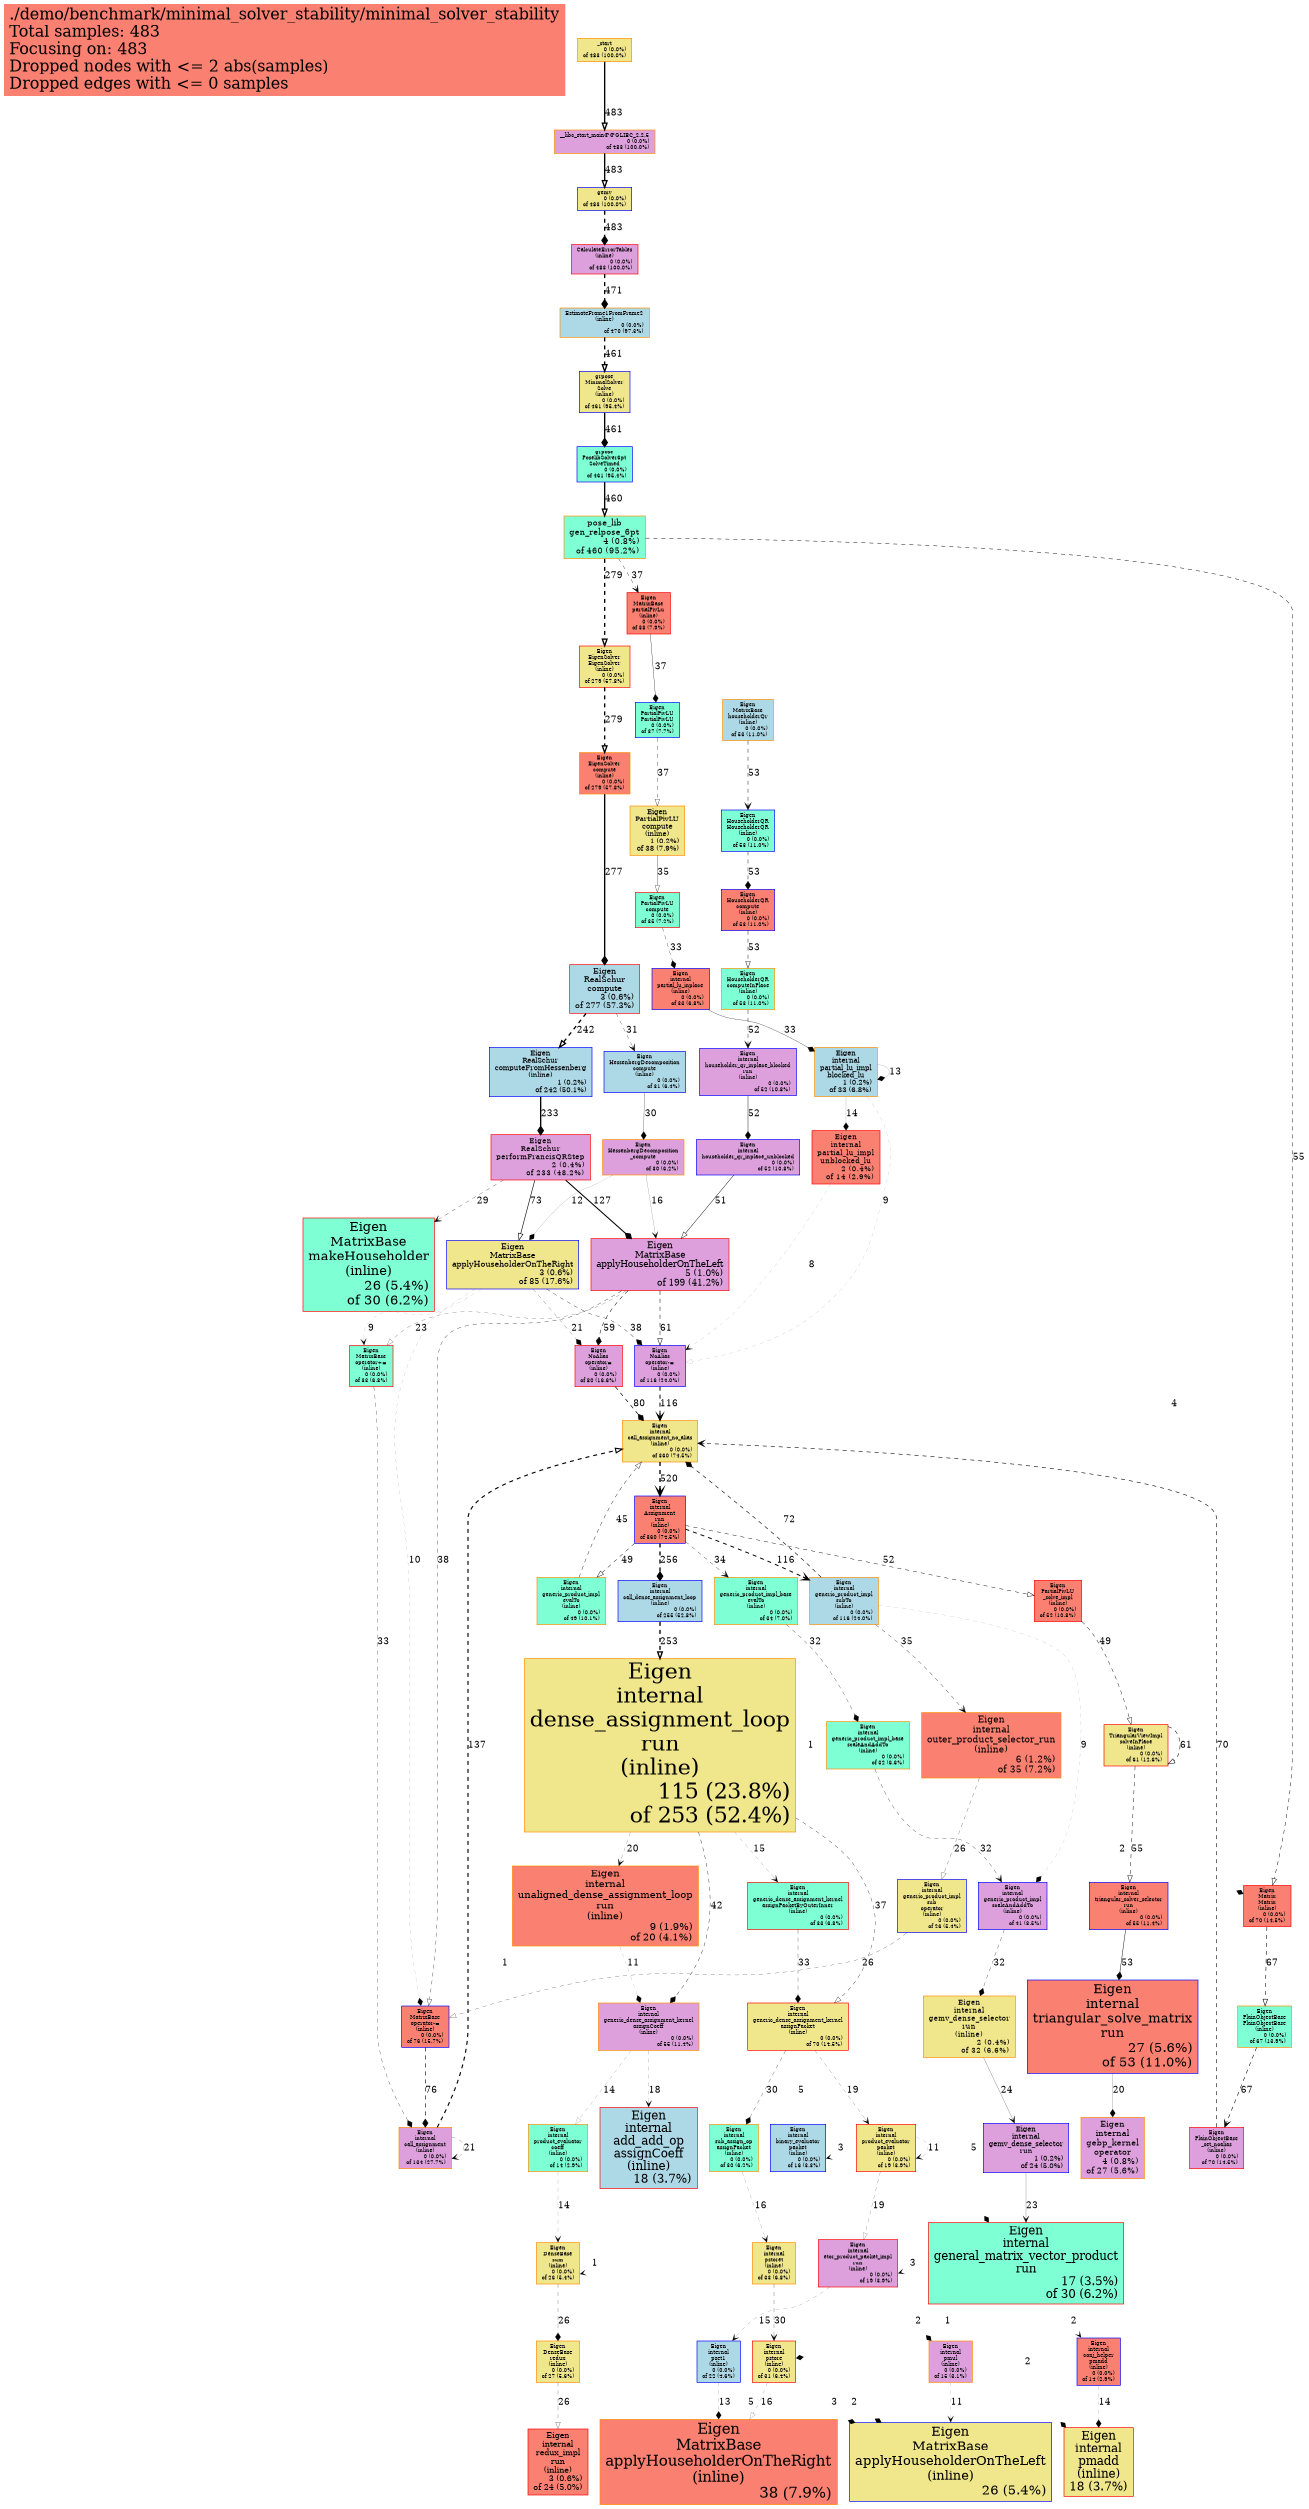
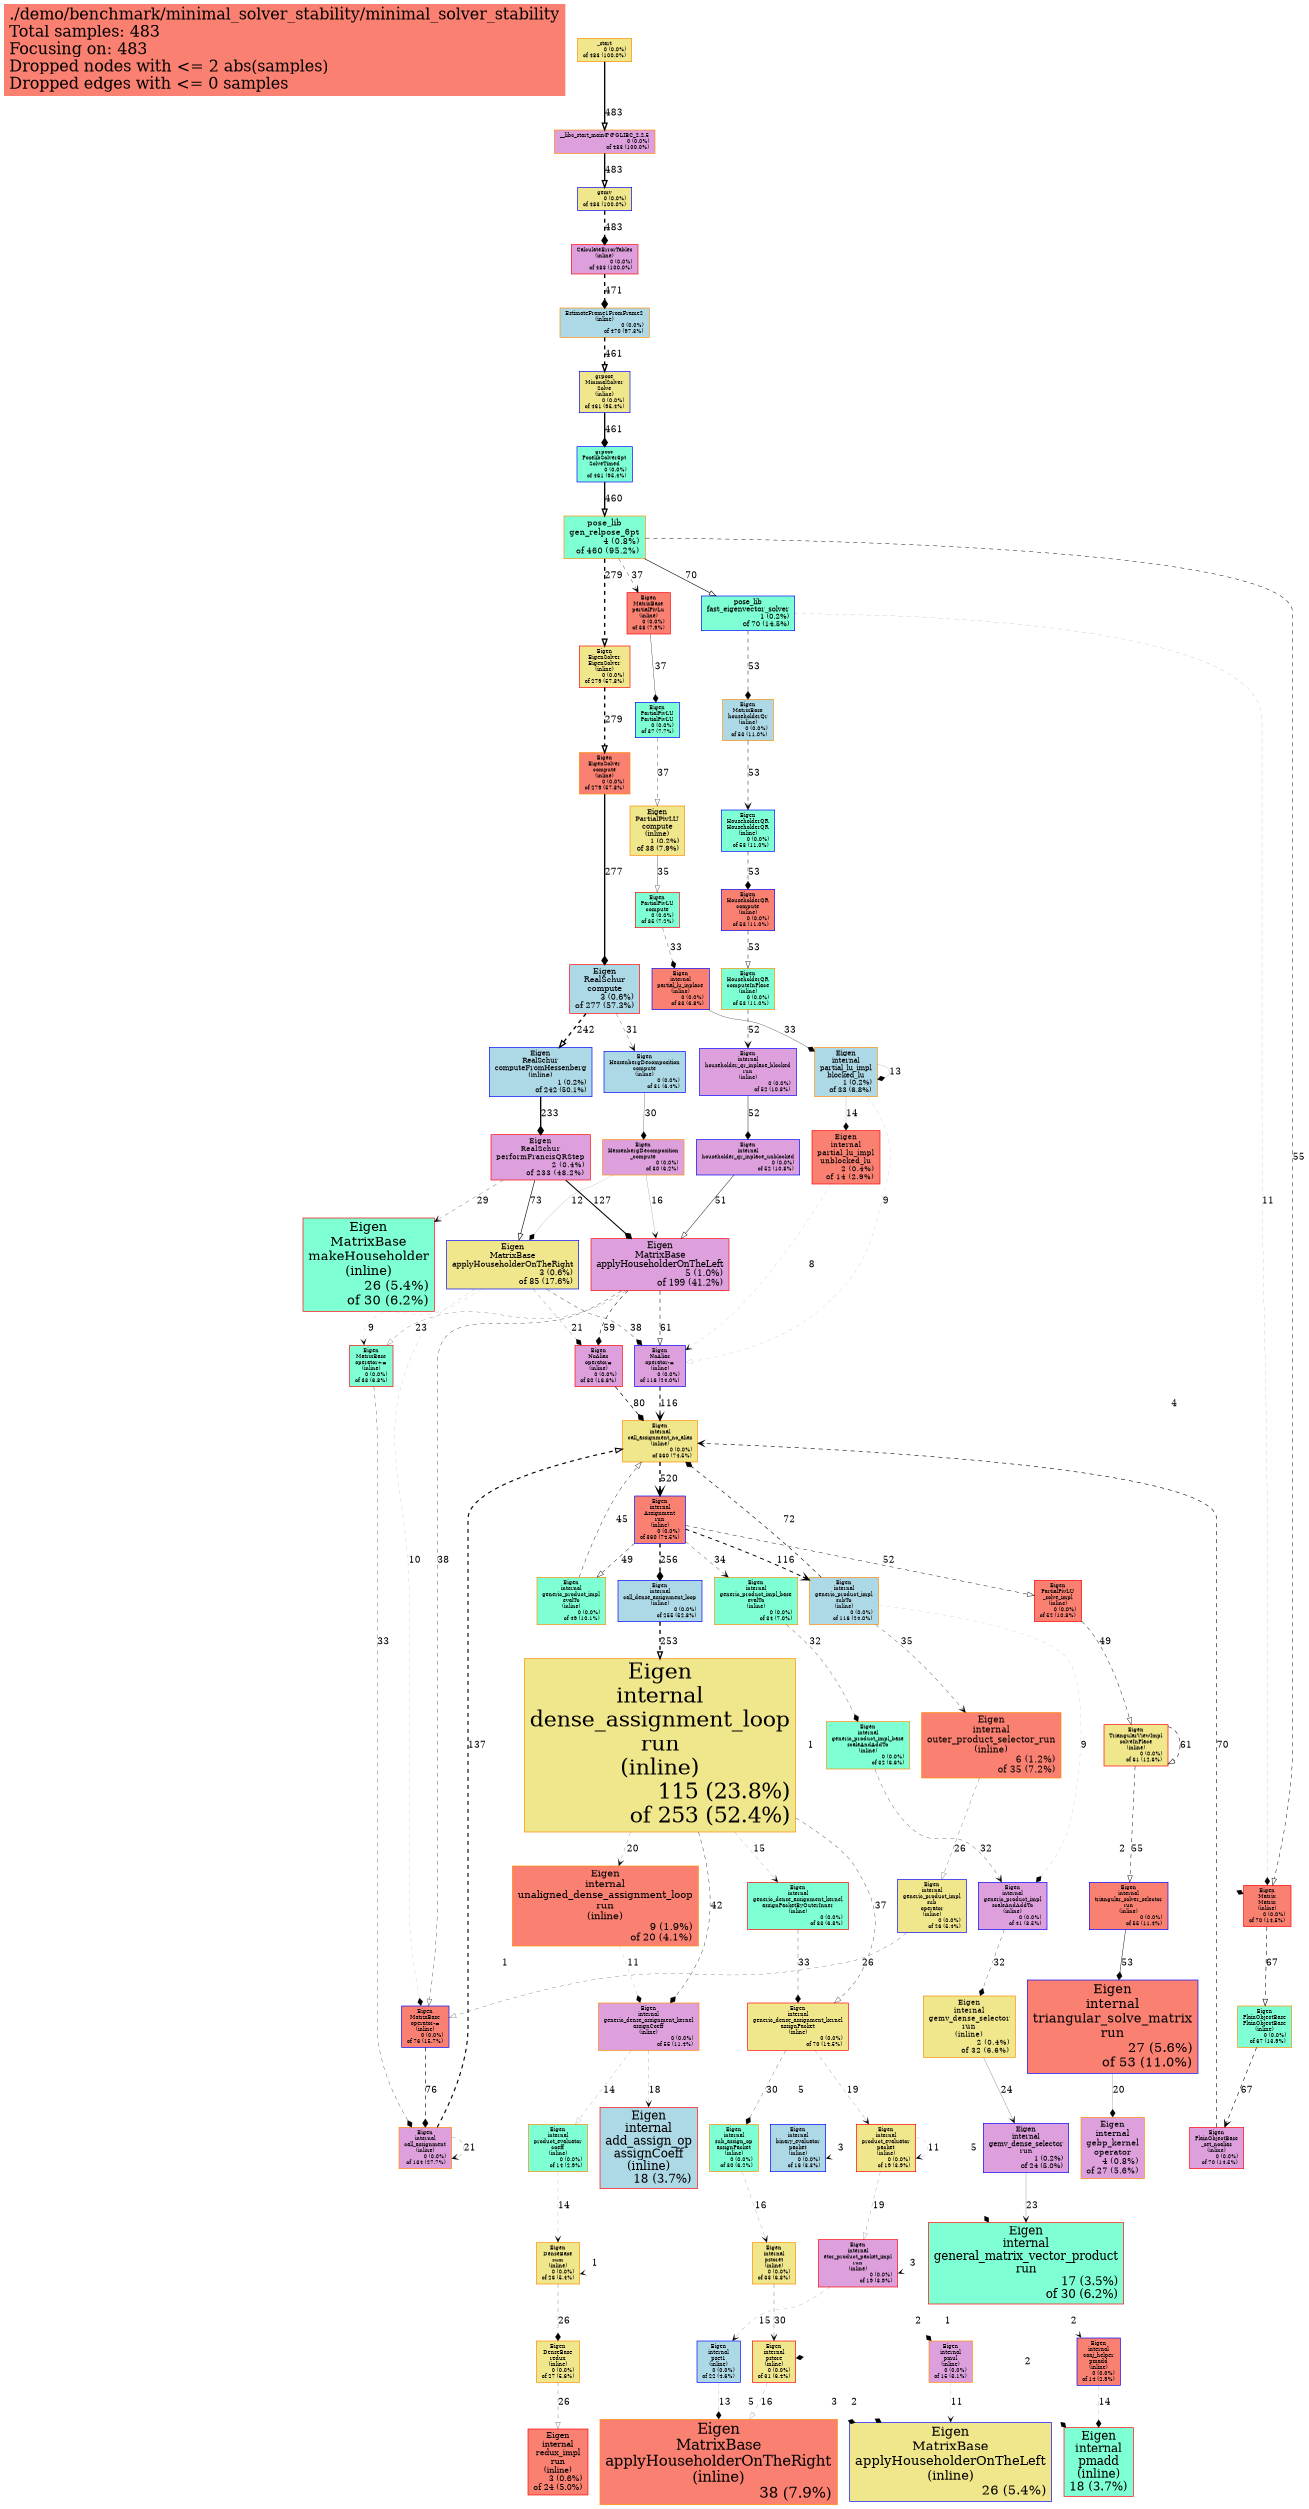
node "pose_lib fast_eigenvector_solver 1 (0.2%) of 70 (14.5%)": added
node "Eigen internal add_add_op assignCoeff (inline) 18 (3.7%)": label "Eigen internal add_add_op assignCoeff (inline) 18 (3.7%)" -> "Eigen internal add_assign_op assignCoeff (inline) 18 (3.7%)"
node "Eigen internal pmadd (inline) 18 (3.7%)": fillcolor khaki -> aquamarine
